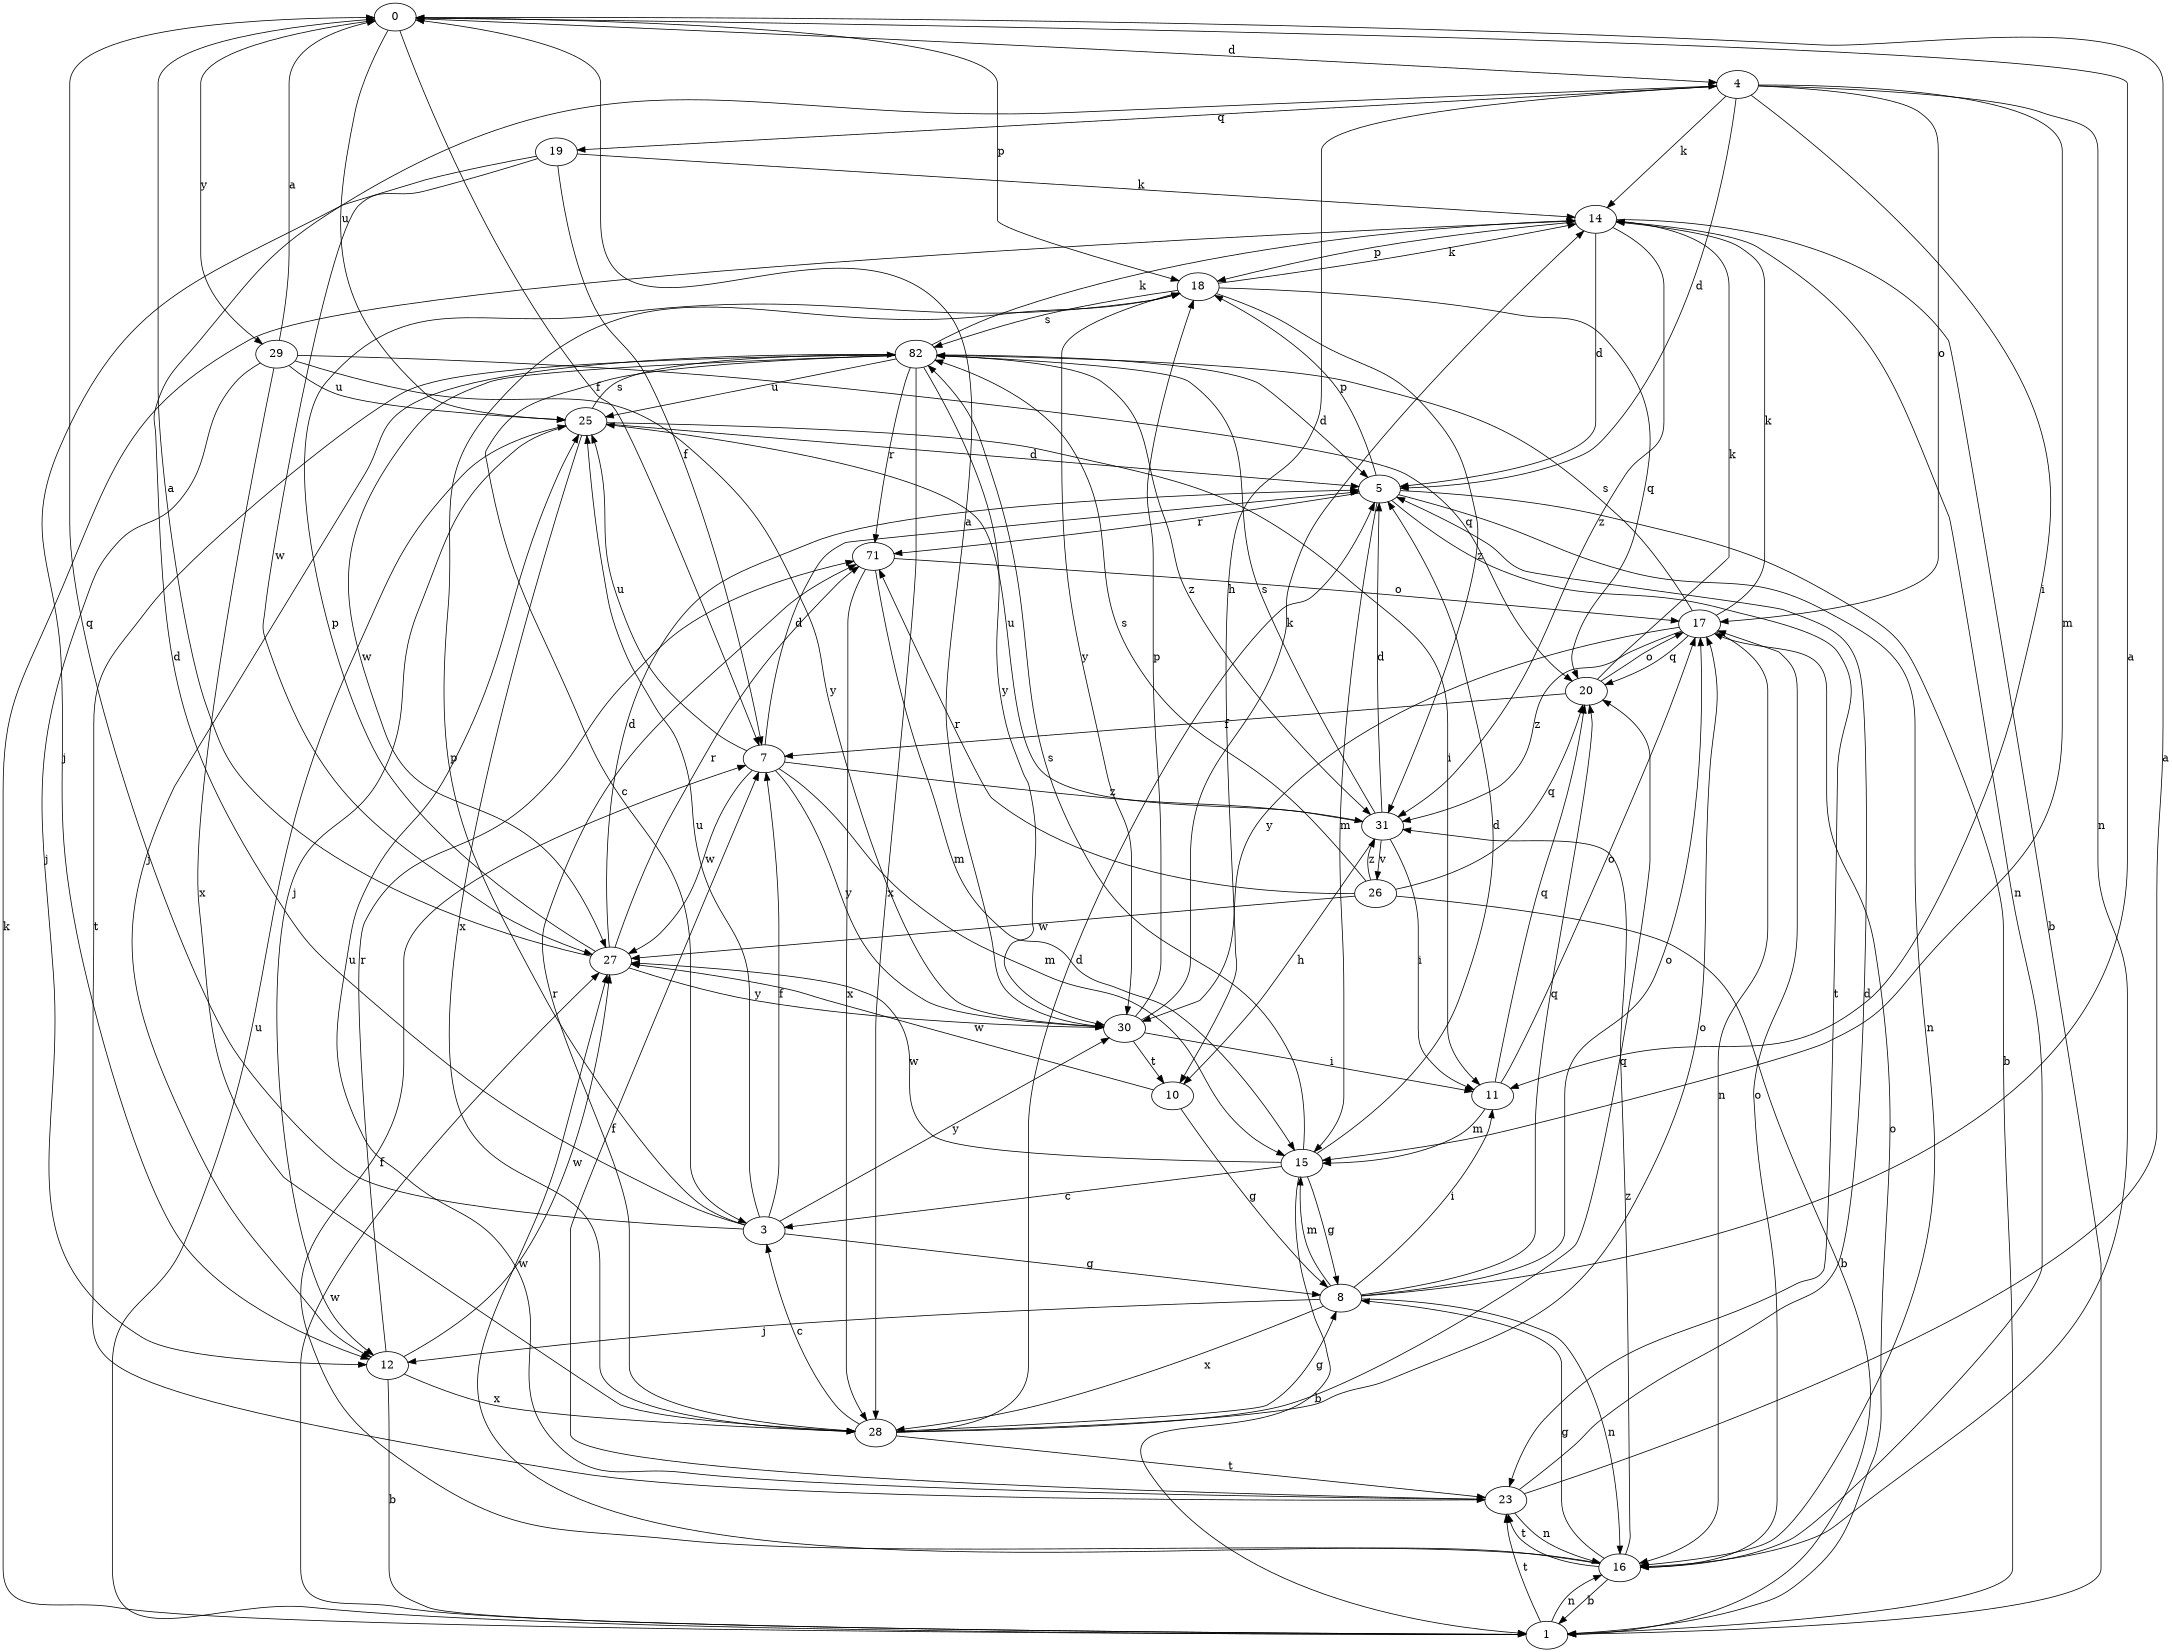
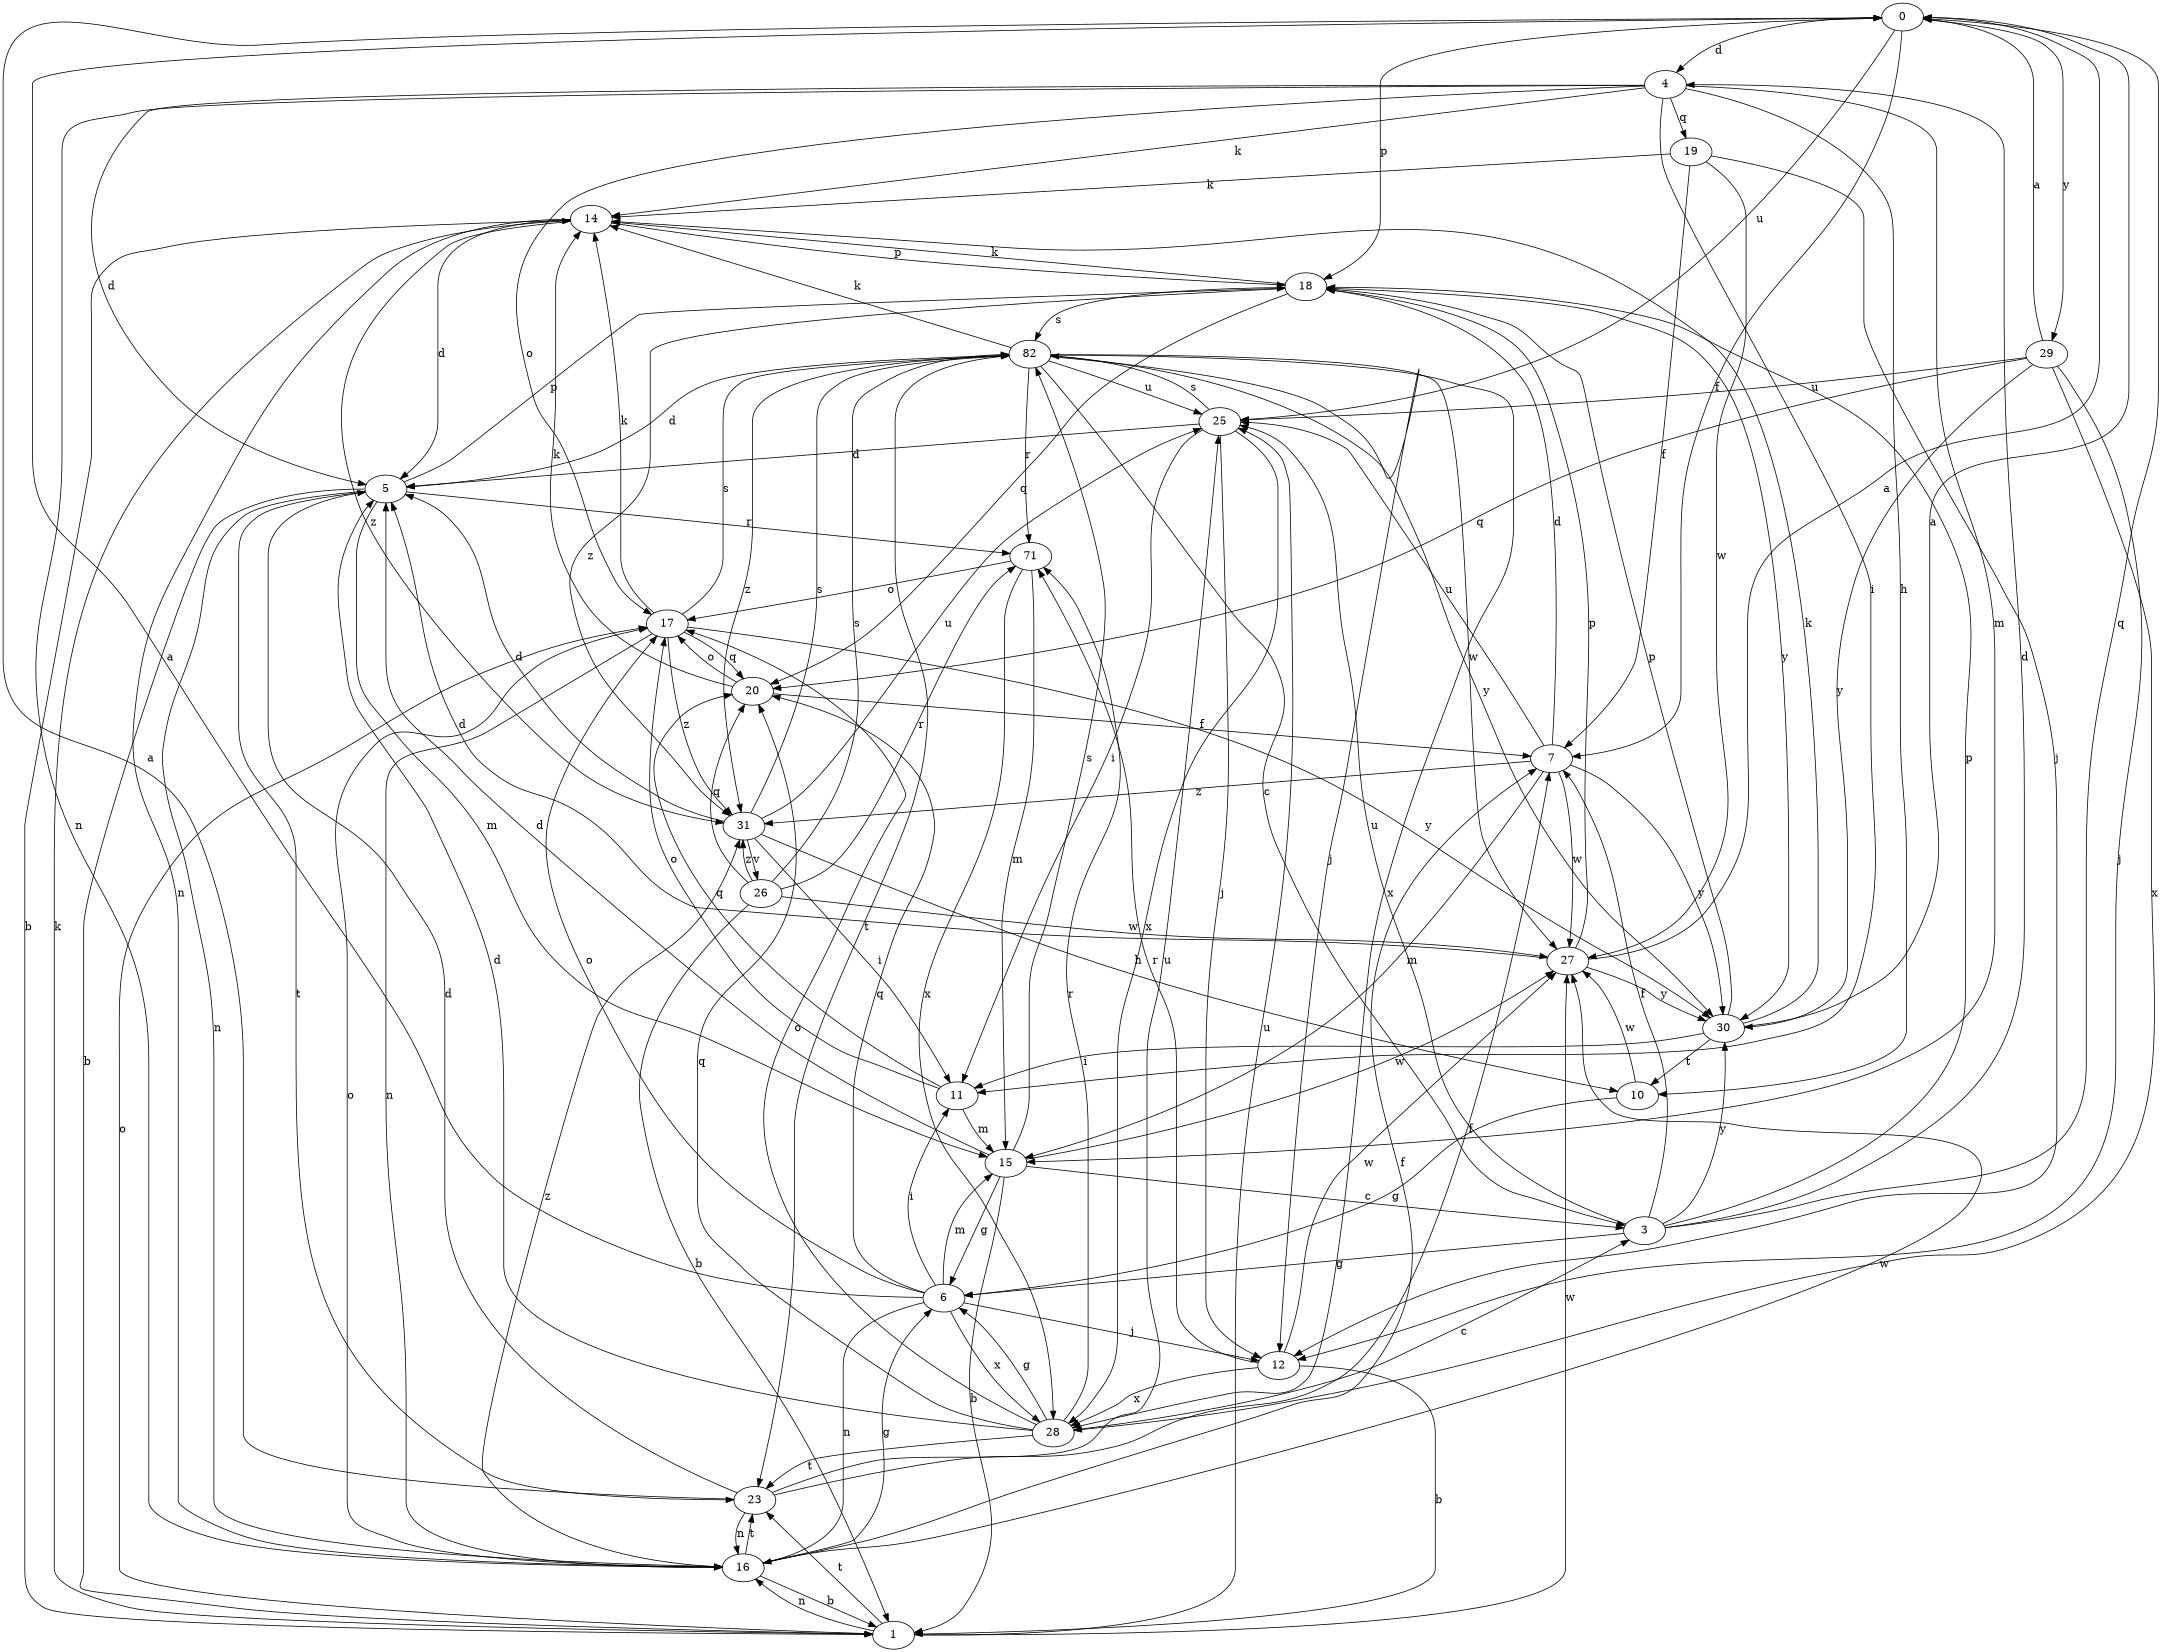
edge "7" -> "5": now "7" -> "18"
edge "27" -> "71": removed, label "r"
node "8": label "8" -> "6"
